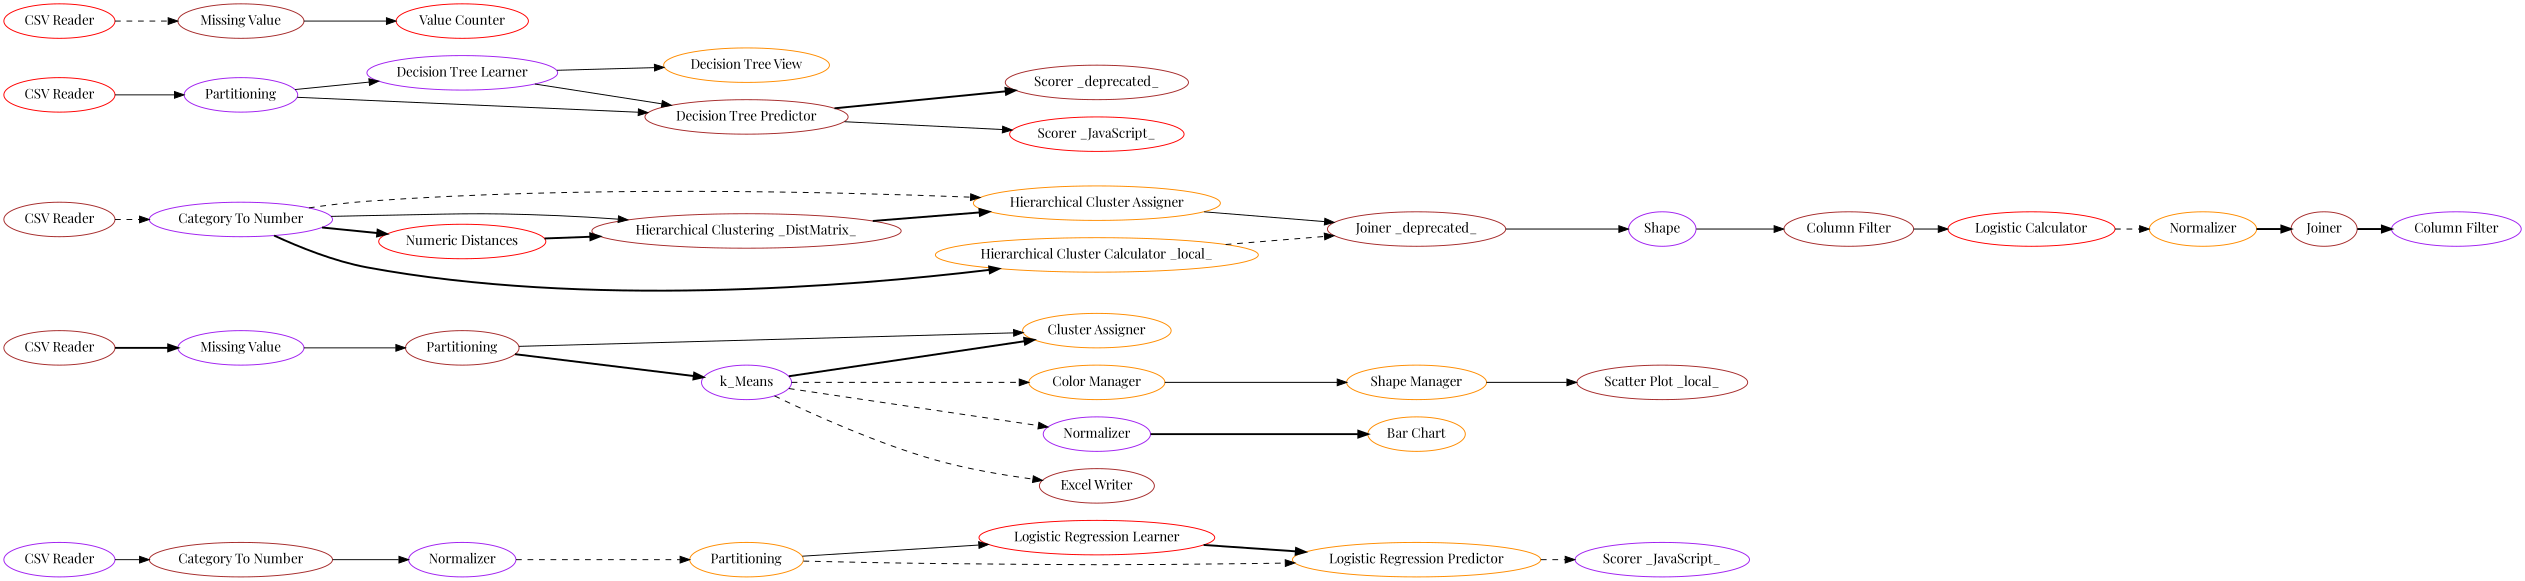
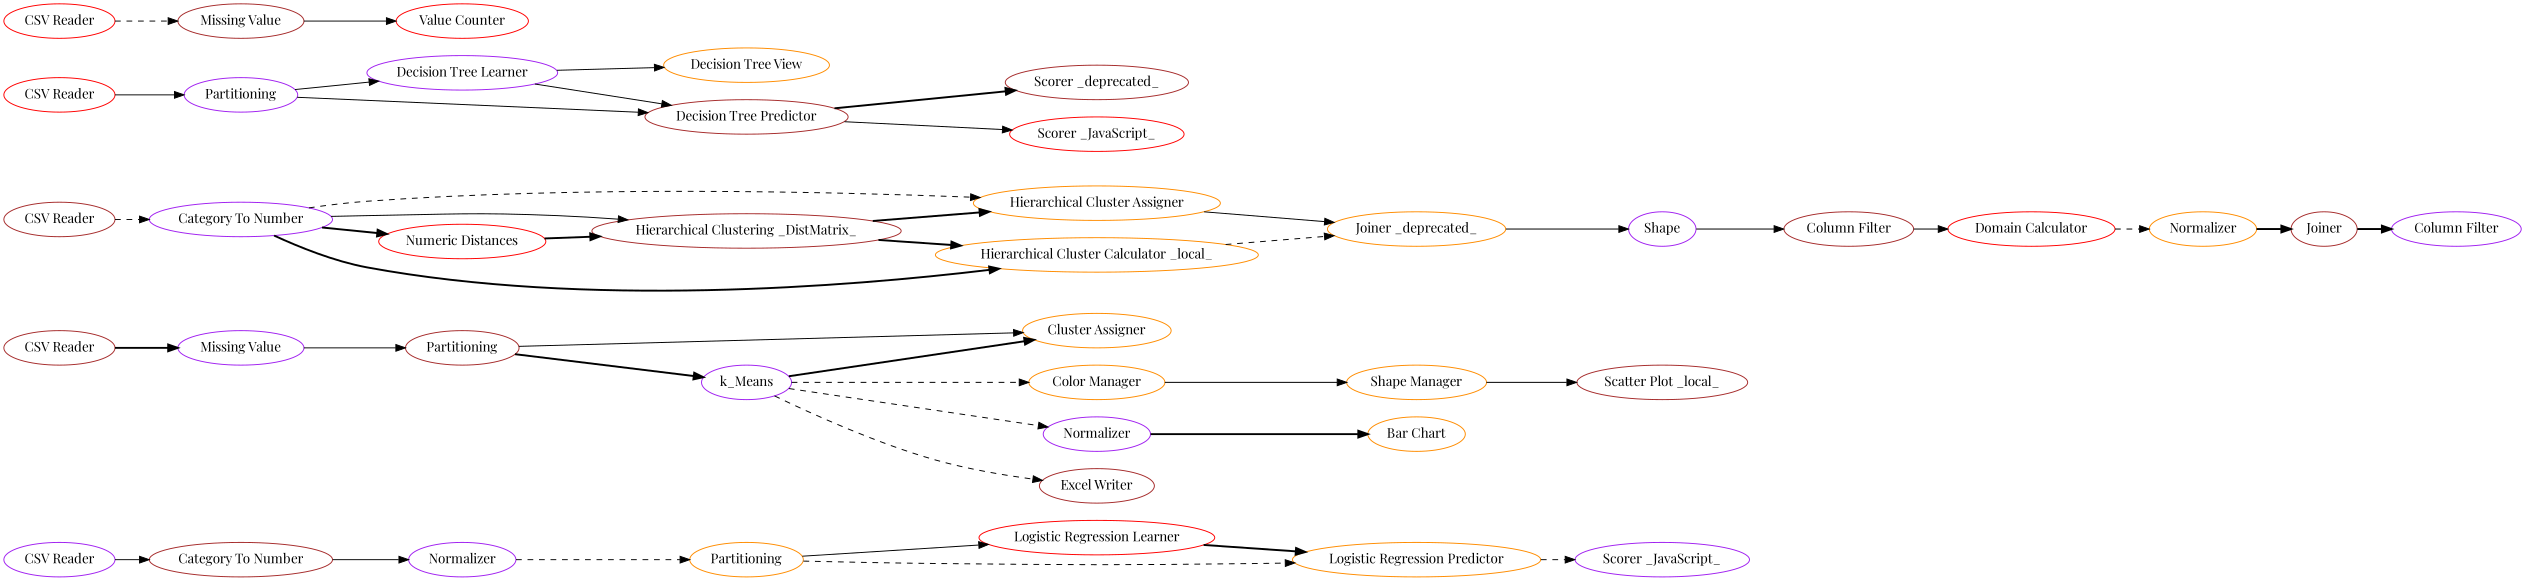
node "Joiner _deprecated_": color brown -> darkorange
node "Logistic Calculator": label "Logistic Calculator" -> "Domain Calculator"
edge "Hierarchical Clustering _DistMatrix_" -> "Hierarchical Cluster Calculator _local_": added
